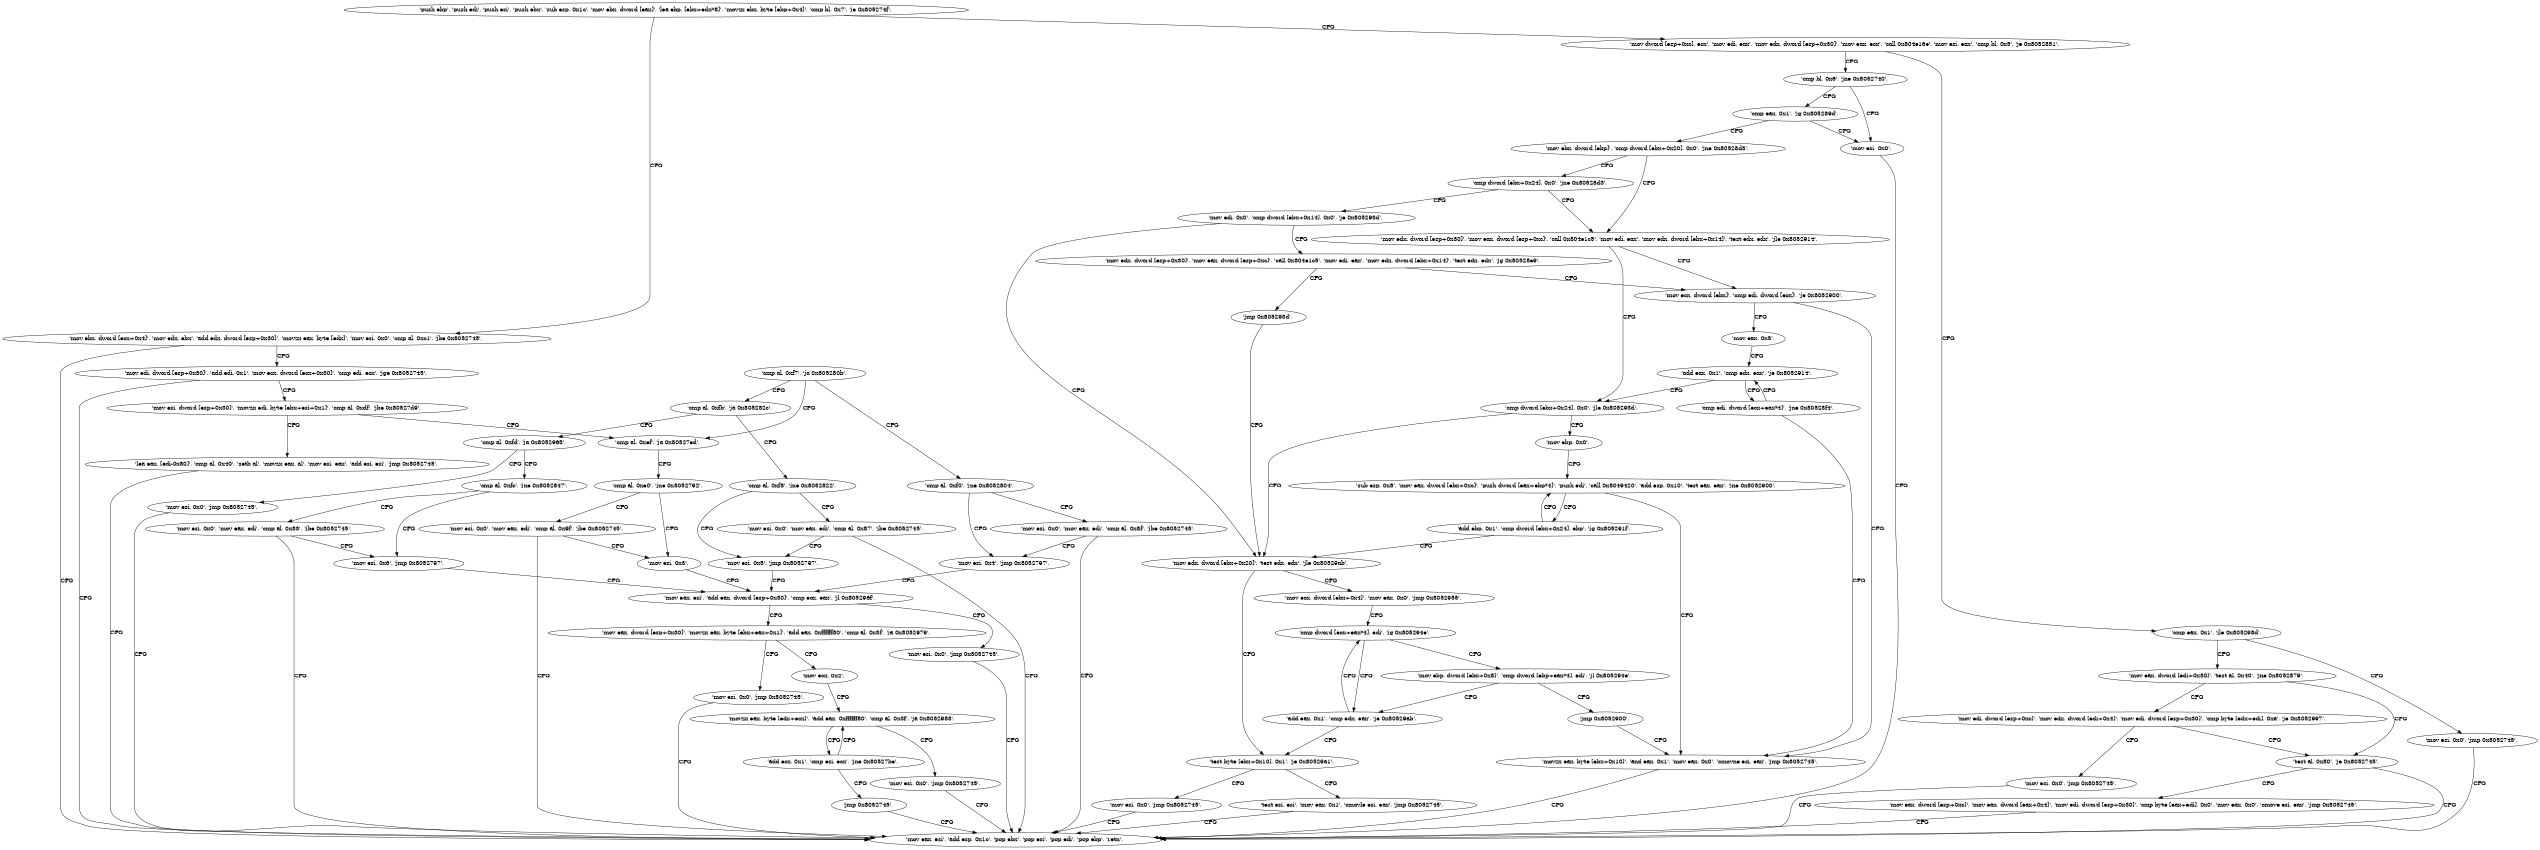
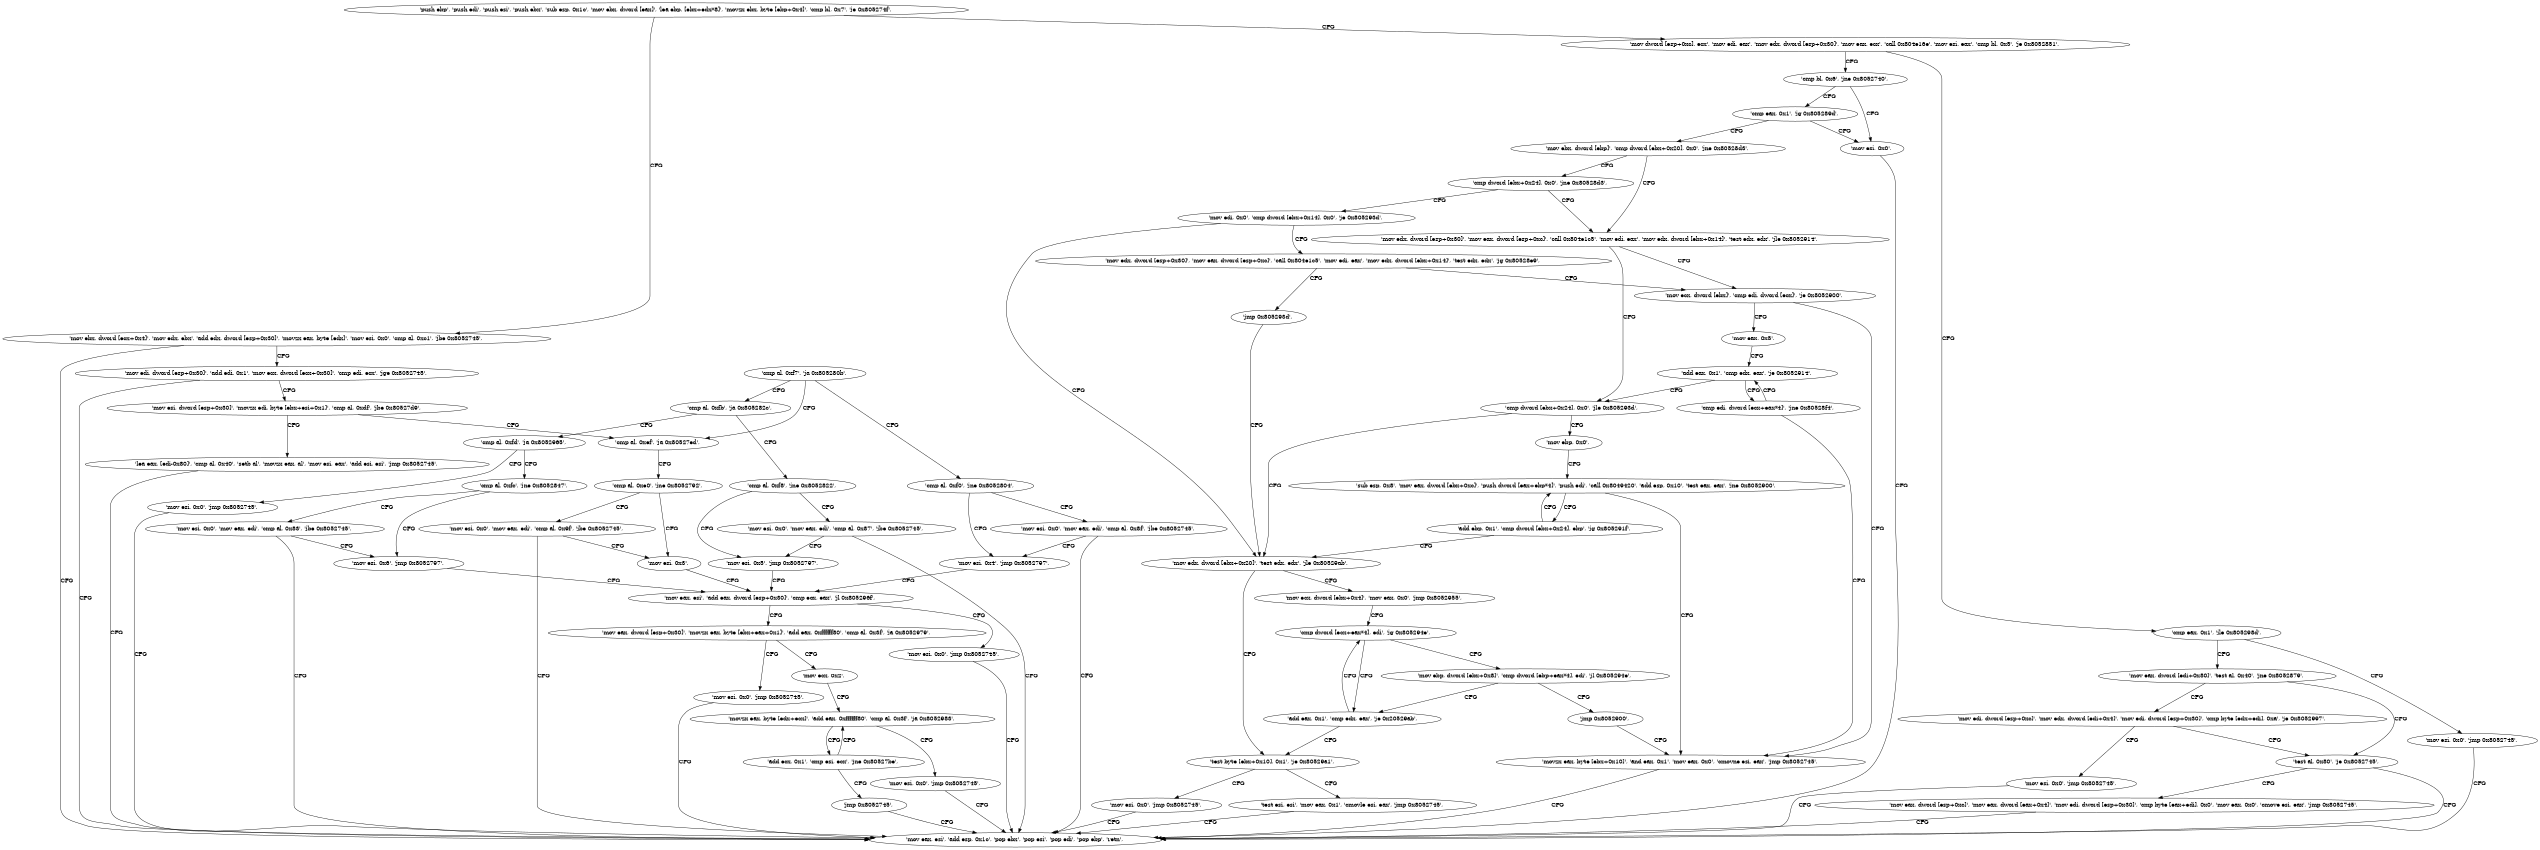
node "'add eax, 0x1', 'cmp edx, eax', 'je 0x80529ab',": label "'add eax, 0x1', 'cmp edx, eax', 'je 0x80529ab'," -> "'add eax, 0x1', 'cmp edx, eax', 'je 0x20529ab',"
